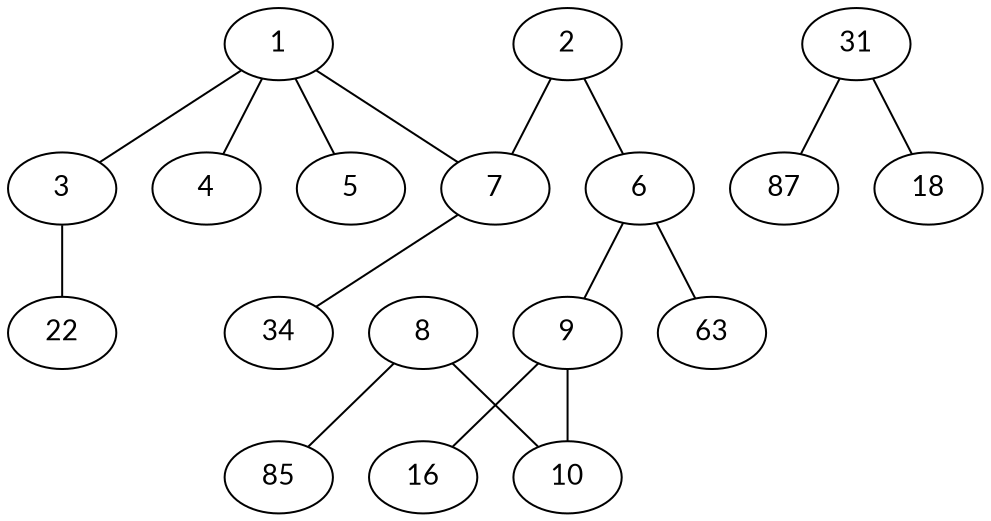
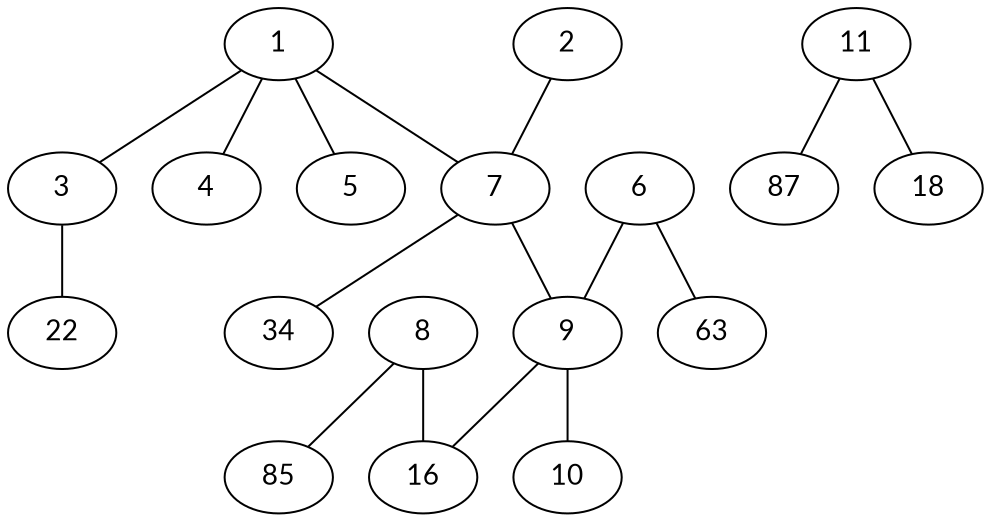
node "31": label "31" -> "11"
edge "2" -- "6": removed
edge "7" -- "9": added
edge "8" -- "10": now "8" -- "16"
